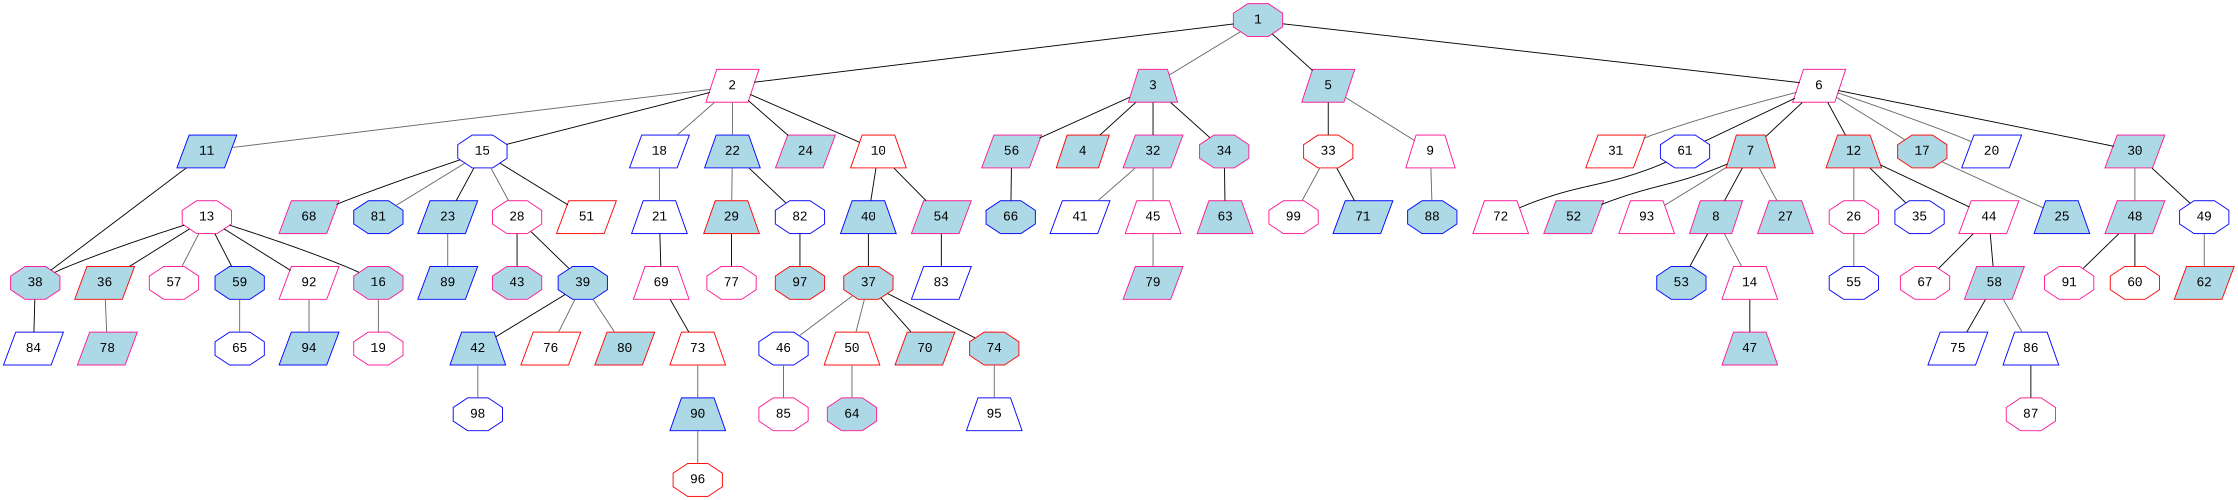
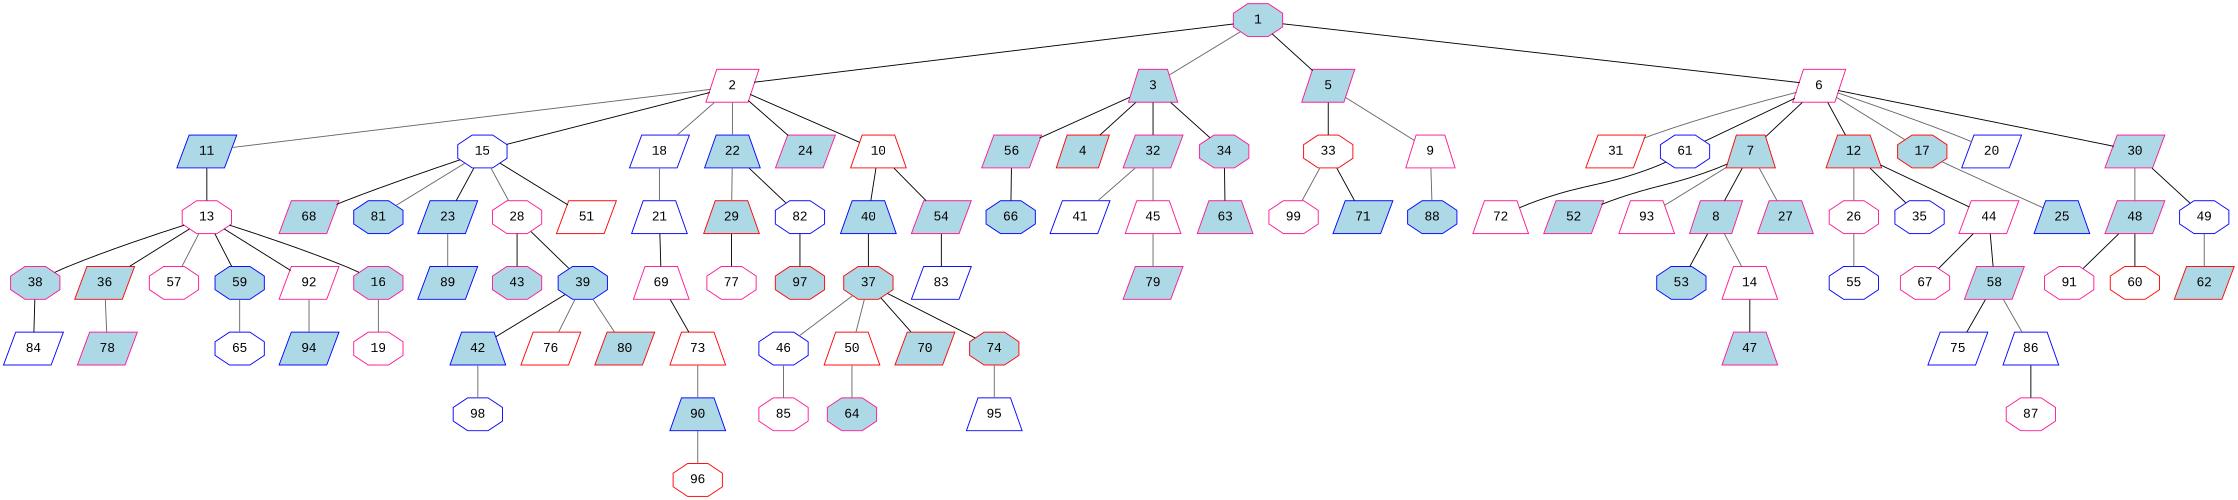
edge "11" -- "38": now "11" -- "13"
